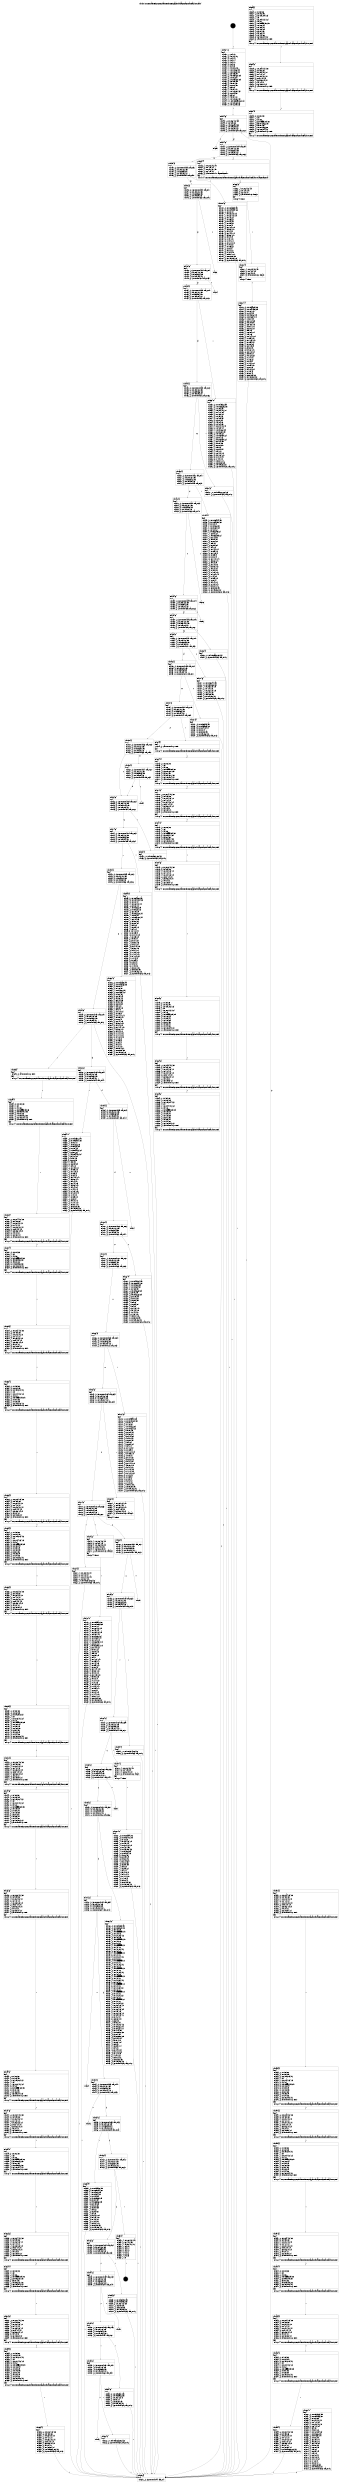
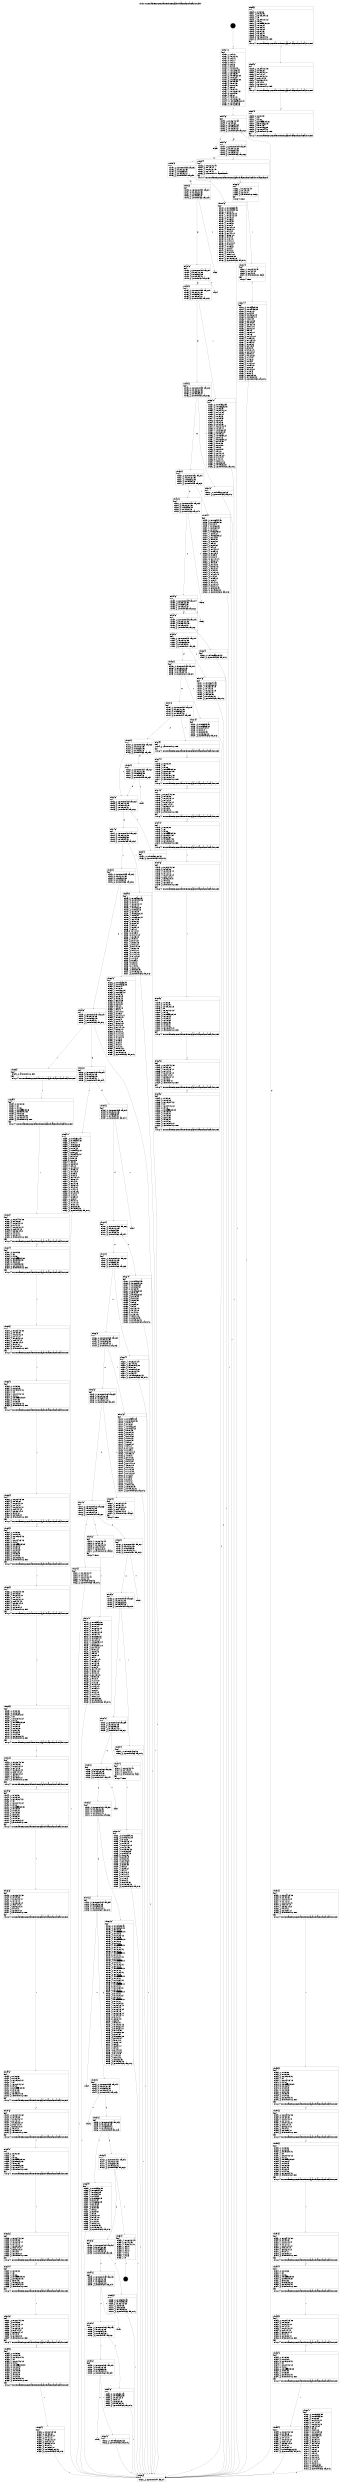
edge "0x401ab0 [28]" -> "0x401acc [28]": removed, label "26"
node "0x402603 [42]": added
